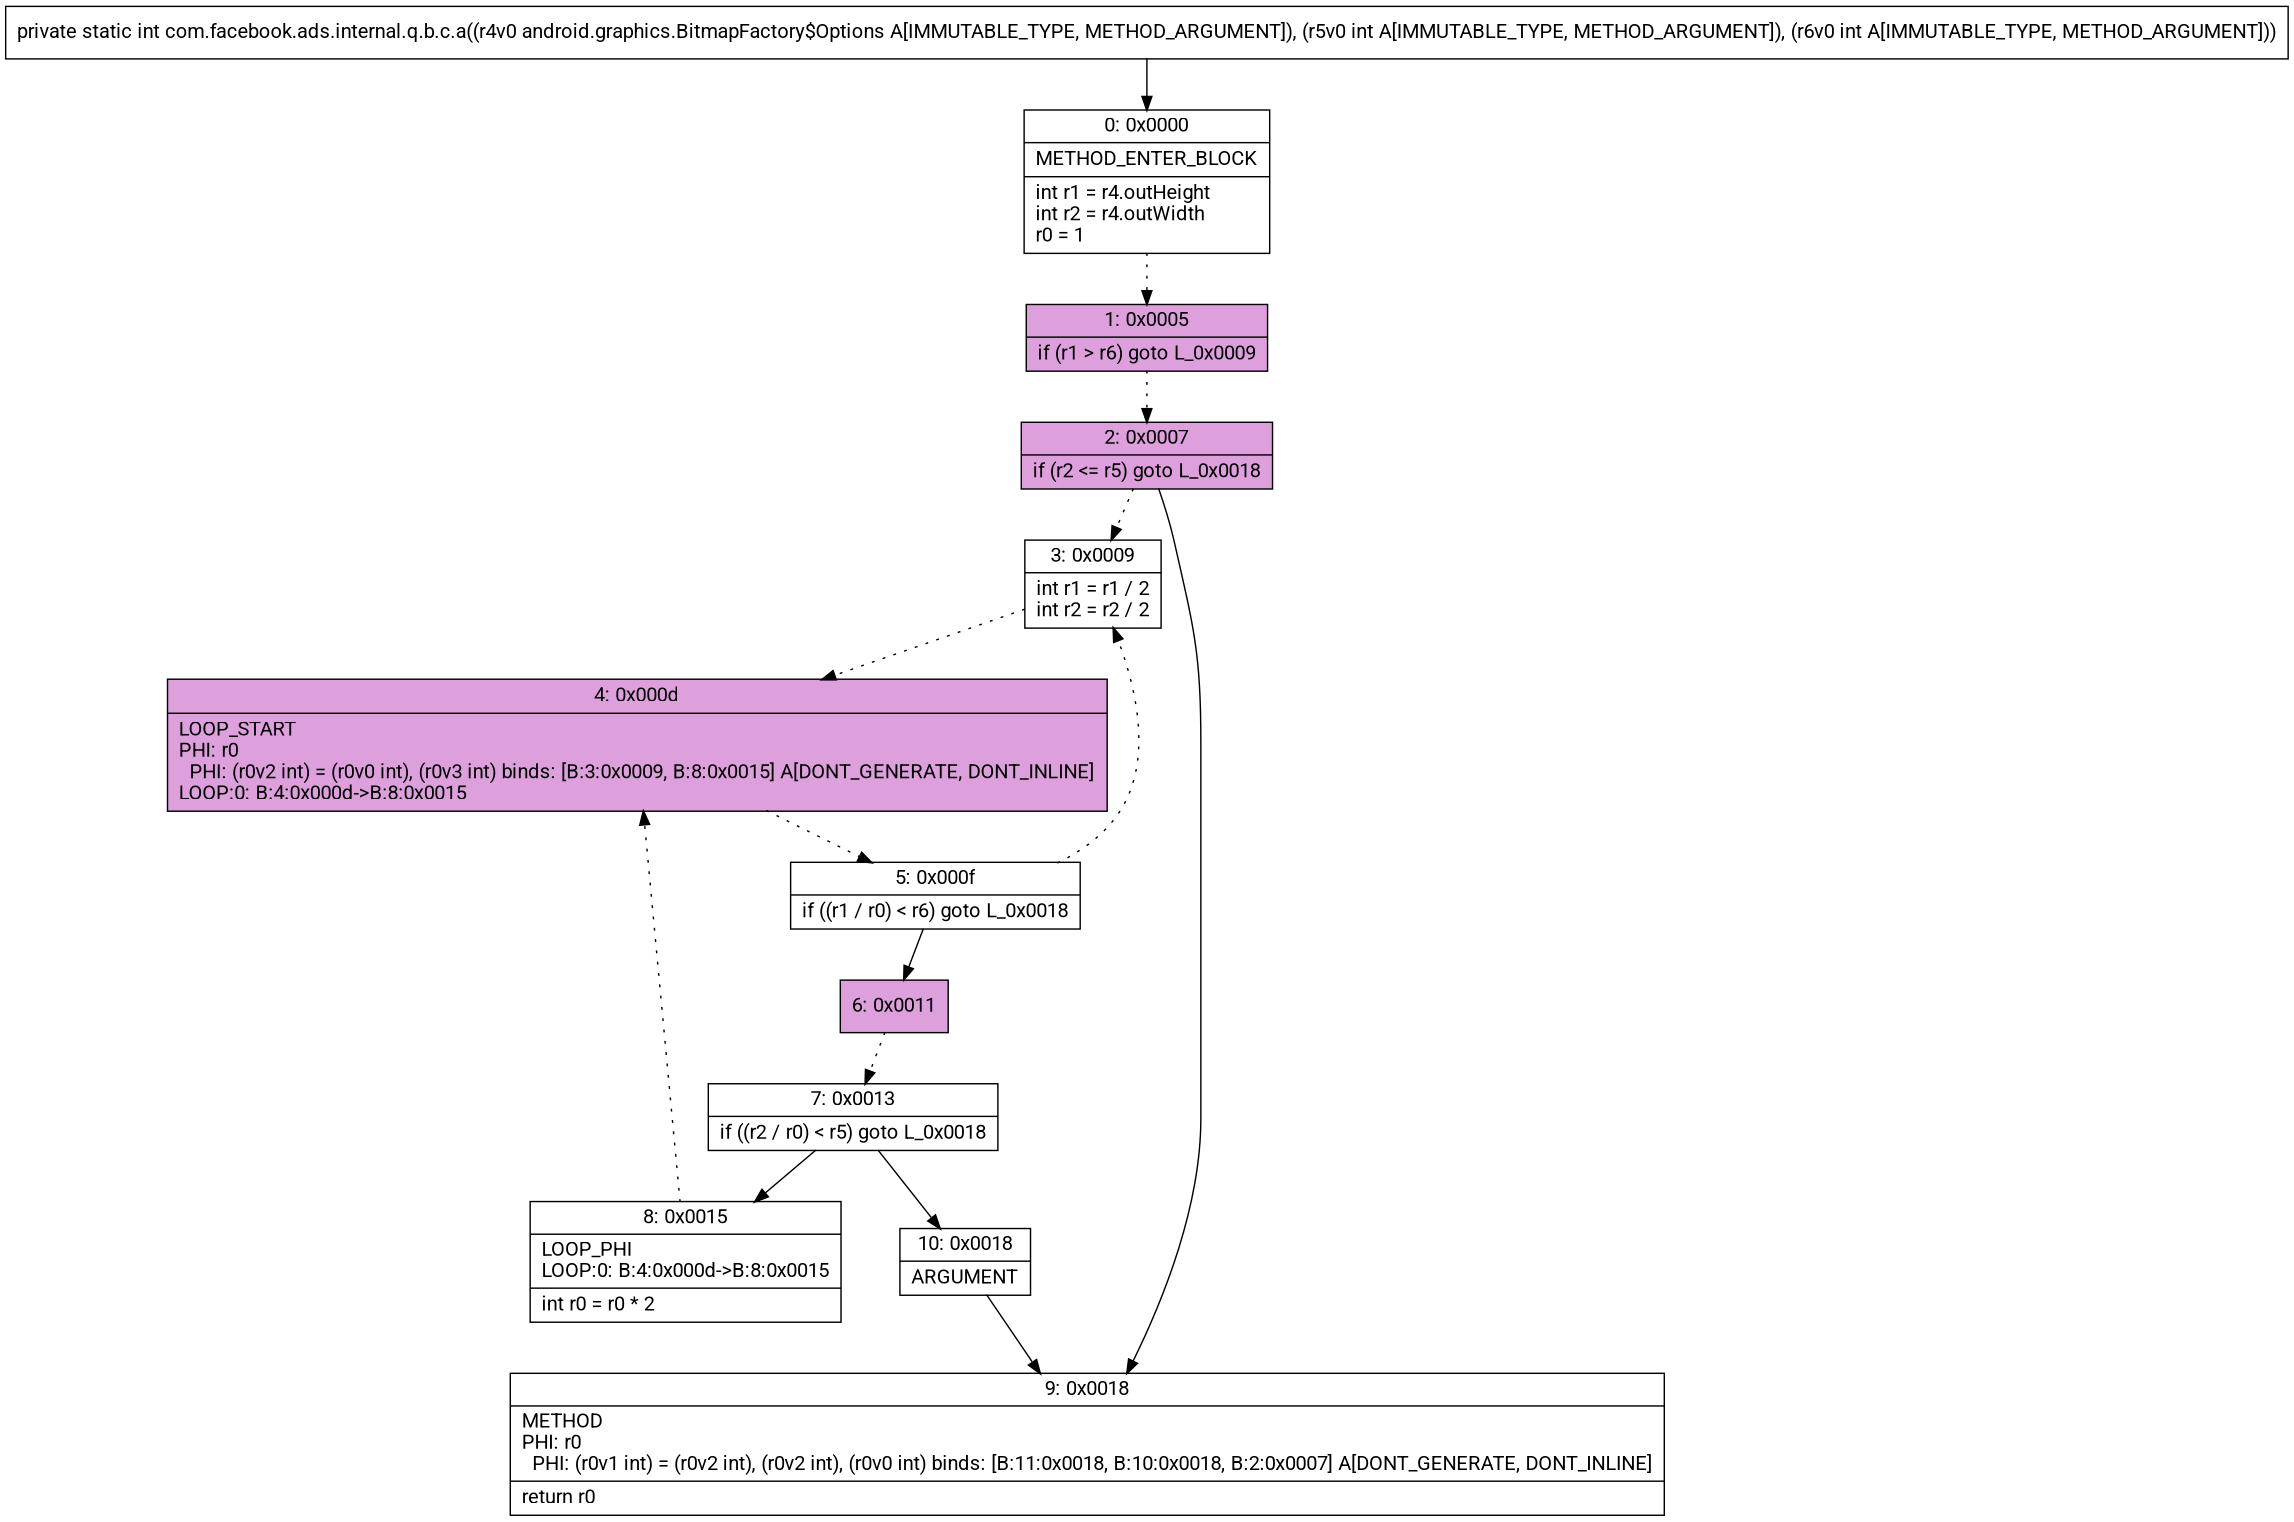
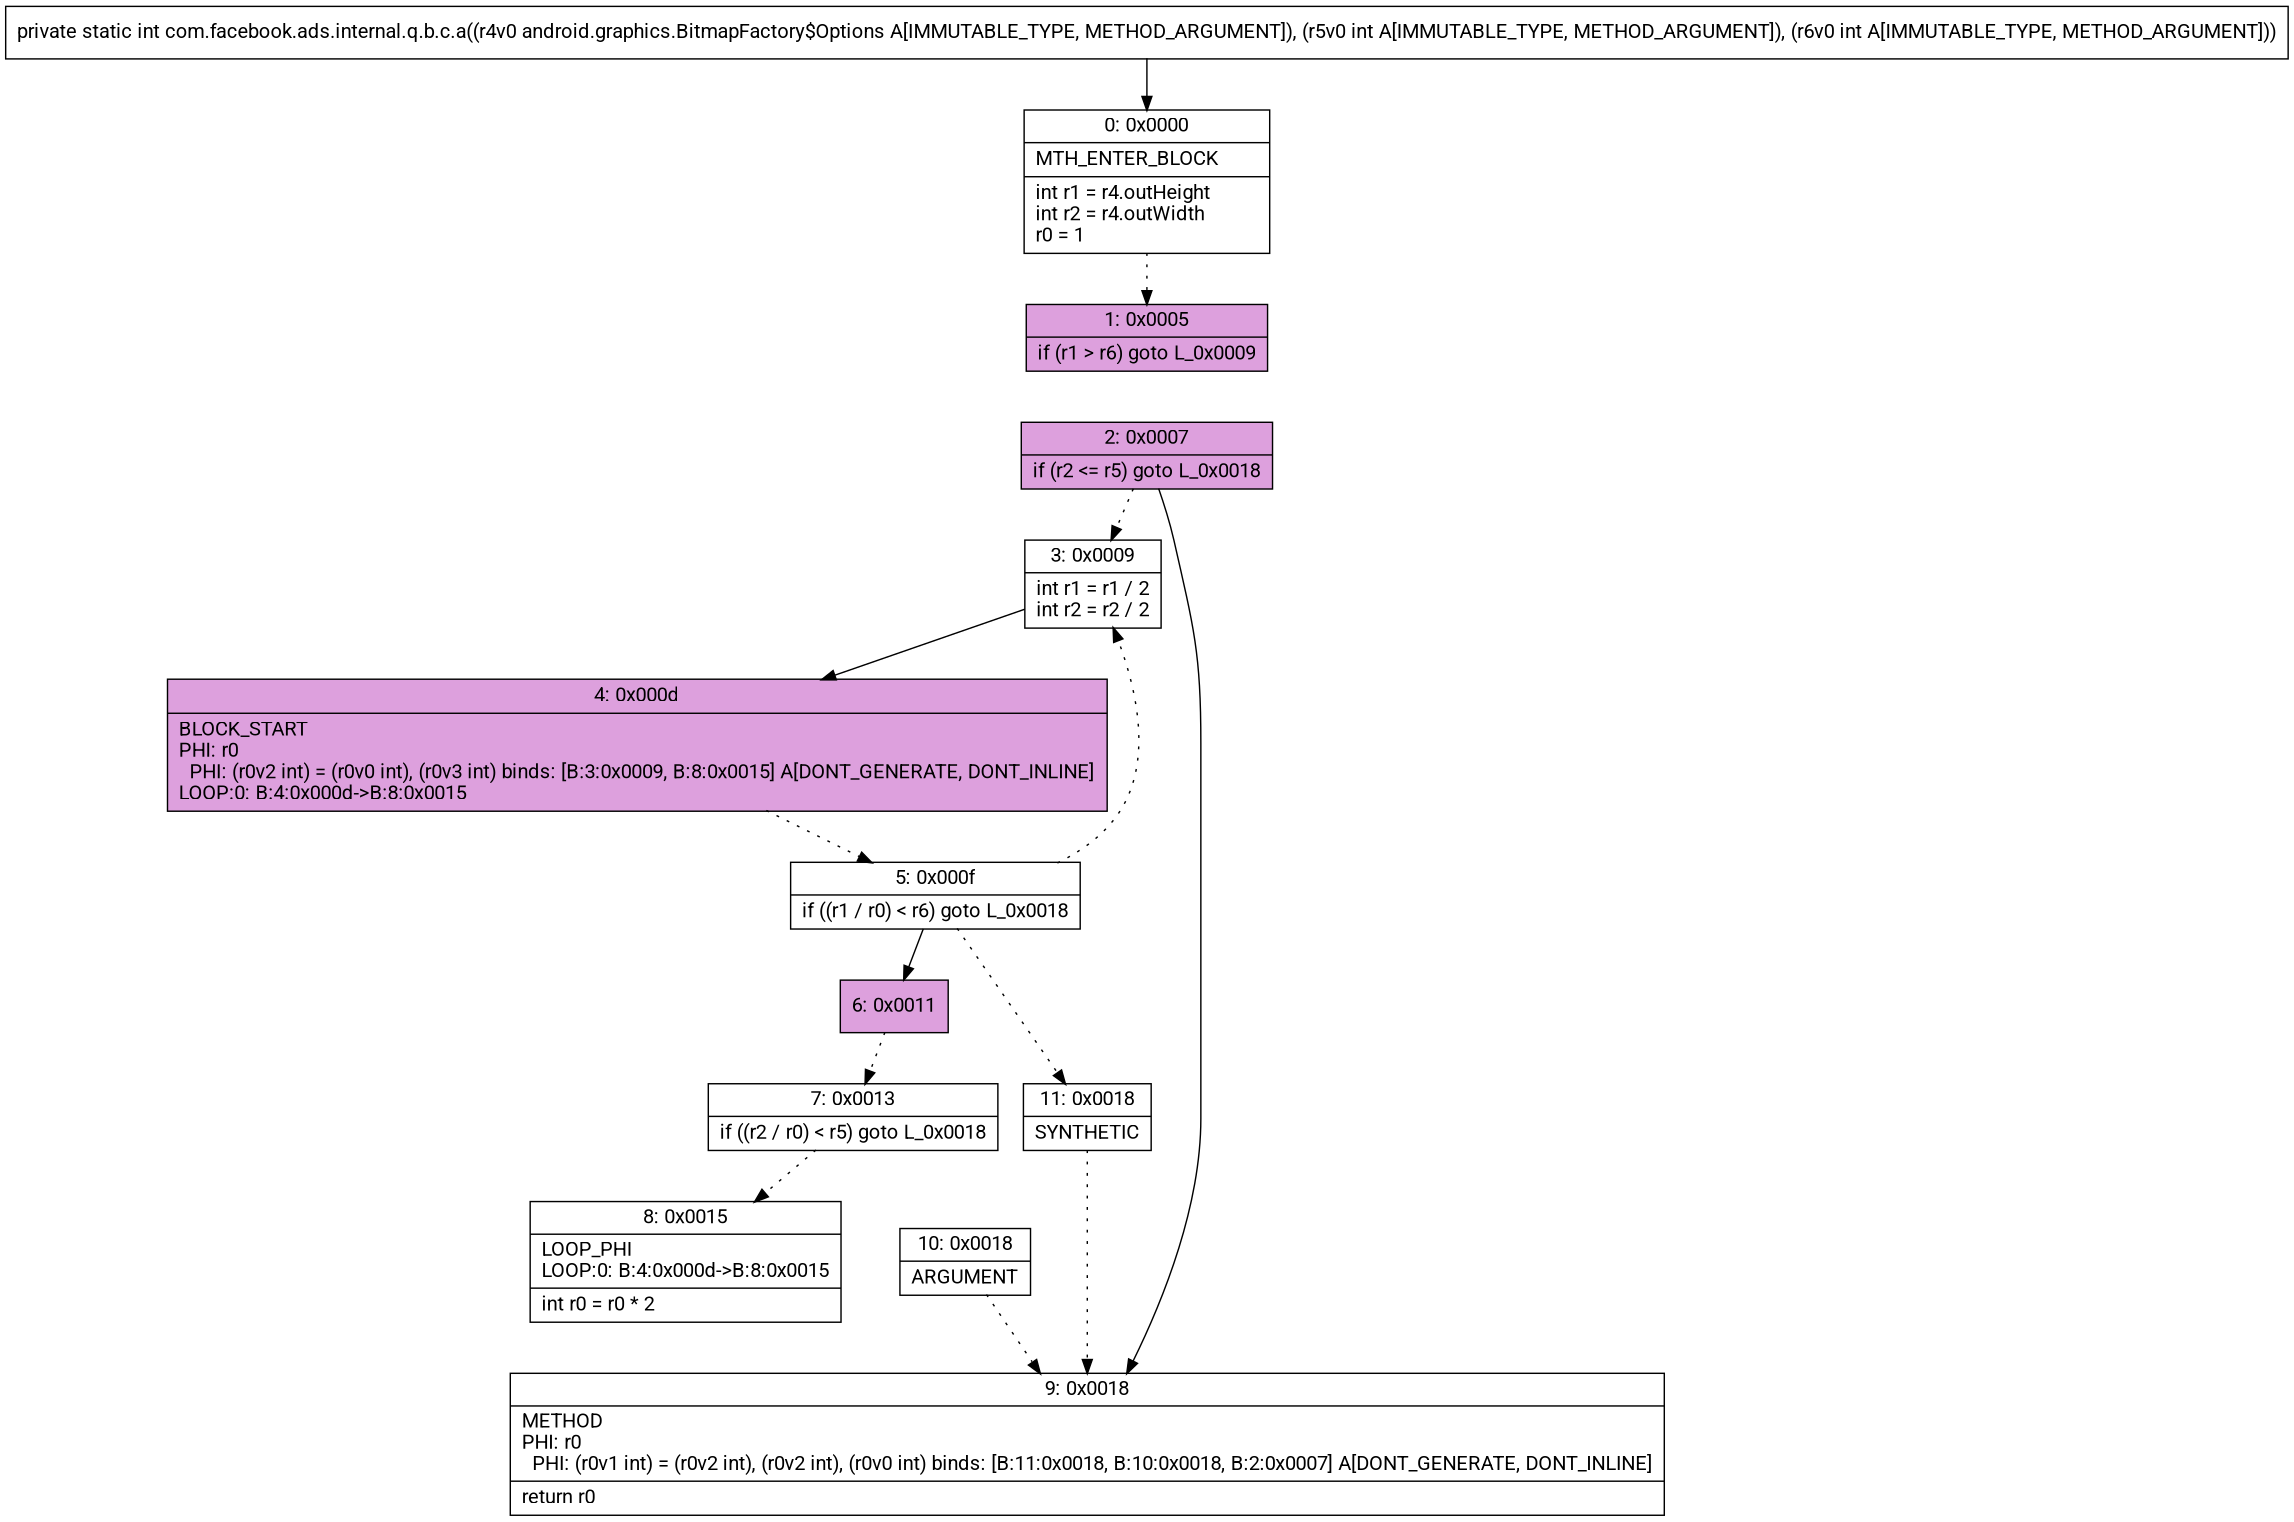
node "0: 0x0000": text "METHOD_ENTER_BLOCK" -> "MTH_ENTER_BLOCK"
edge "1: 0x0005" -> "2: 0x0007": removed
edge "3: 0x0009" -> "4: 0x000d": style dotted -> solid
node "4: 0x000d": text "LOOP_START" -> "BLOCK_START"
edge "8: 0x0015" -> "4: 0x000d": removed
node "11: 0x0018": added
edge "7: 0x0013" -> "8: 0x0015": style solid -> dotted
edge "7: 0x0013" -> "10: 0x0018": removed
edge "10: 0x0018" -> "9: 0x0018": style solid -> dotted
